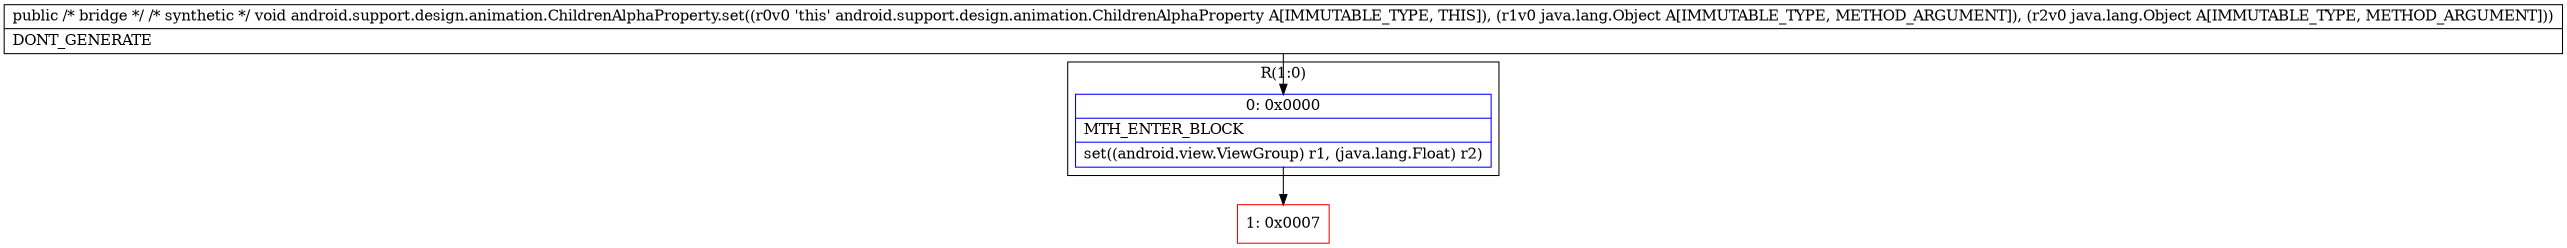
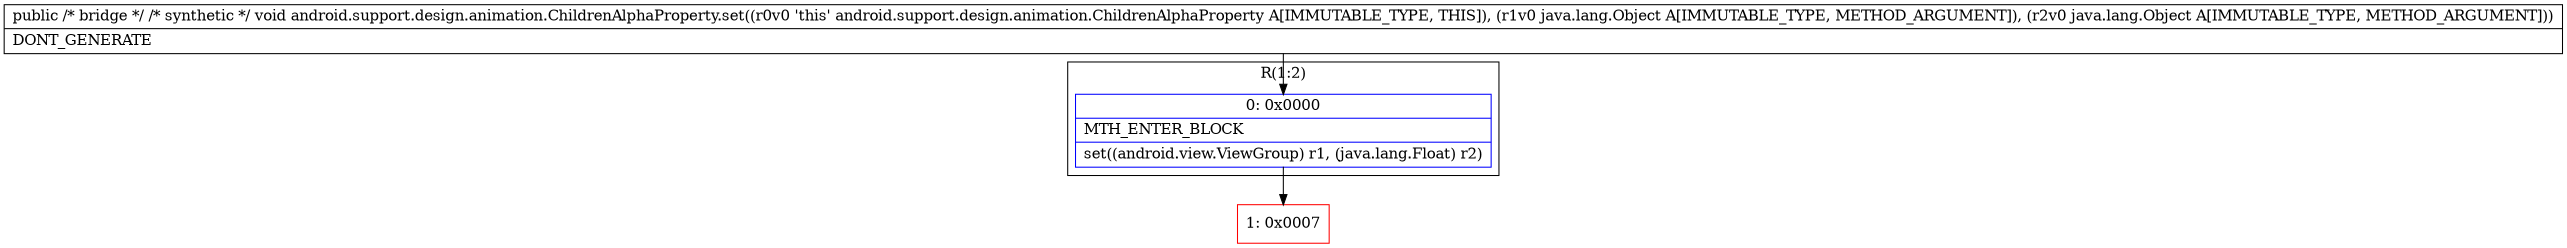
cluster "R(1:0)": label "R(1:0)" -> "R(1:2)"
